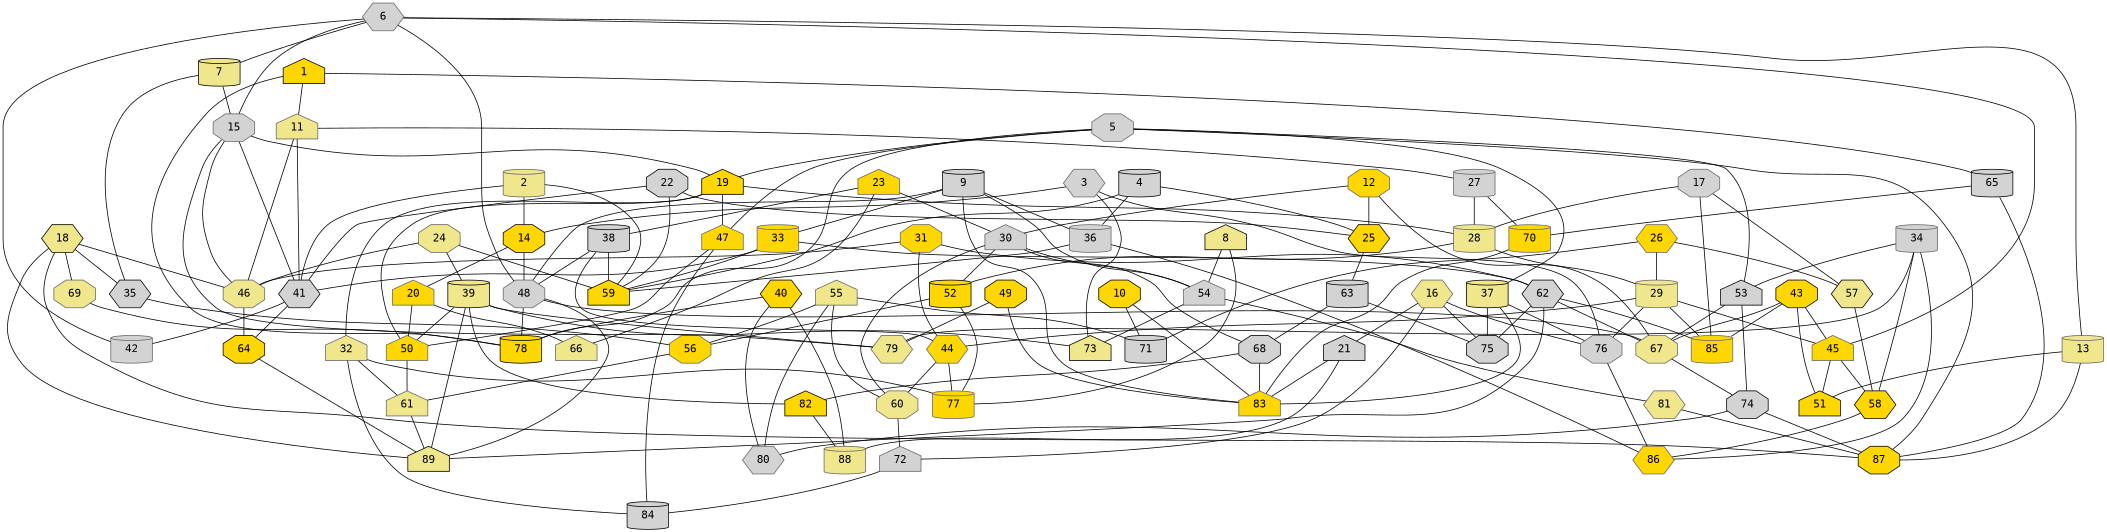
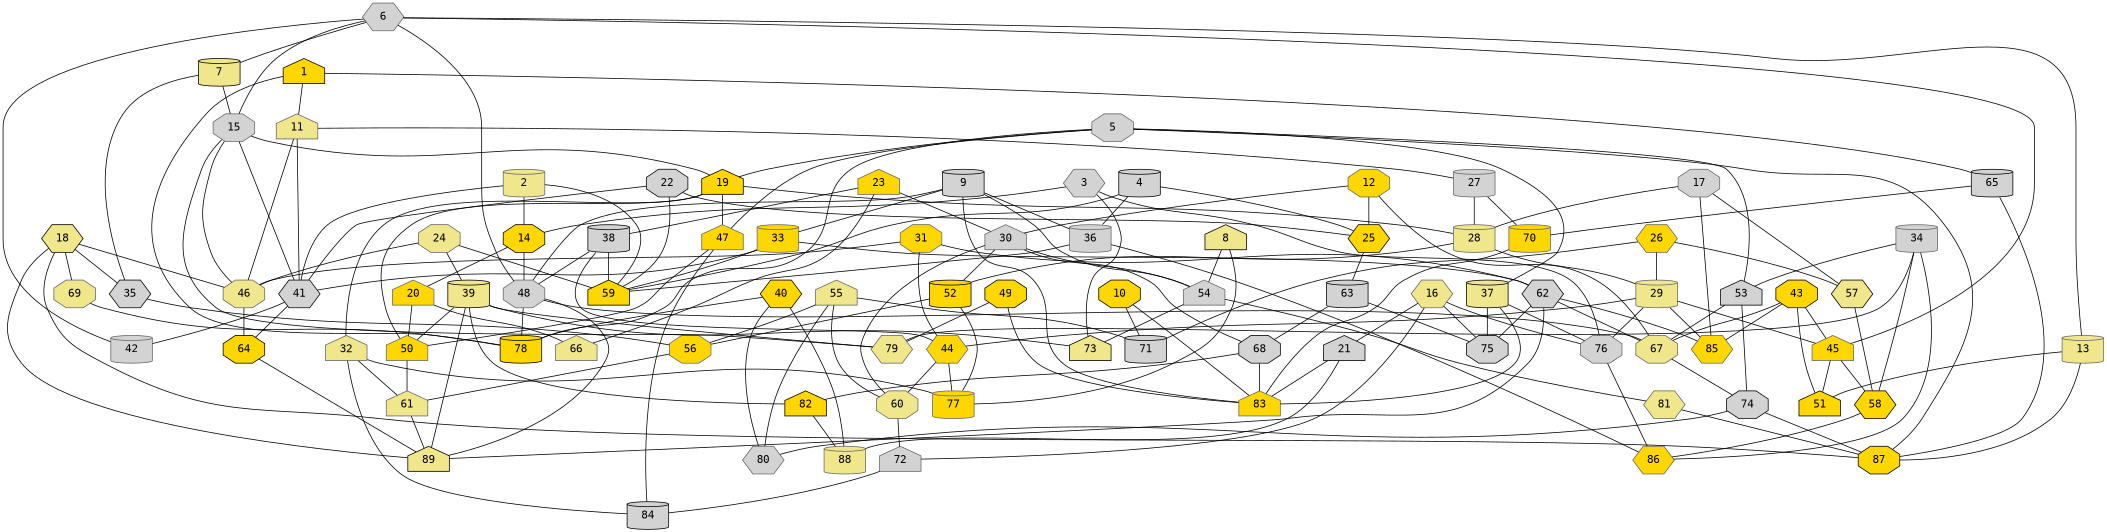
node "85": shape cylinder -> hexagon
